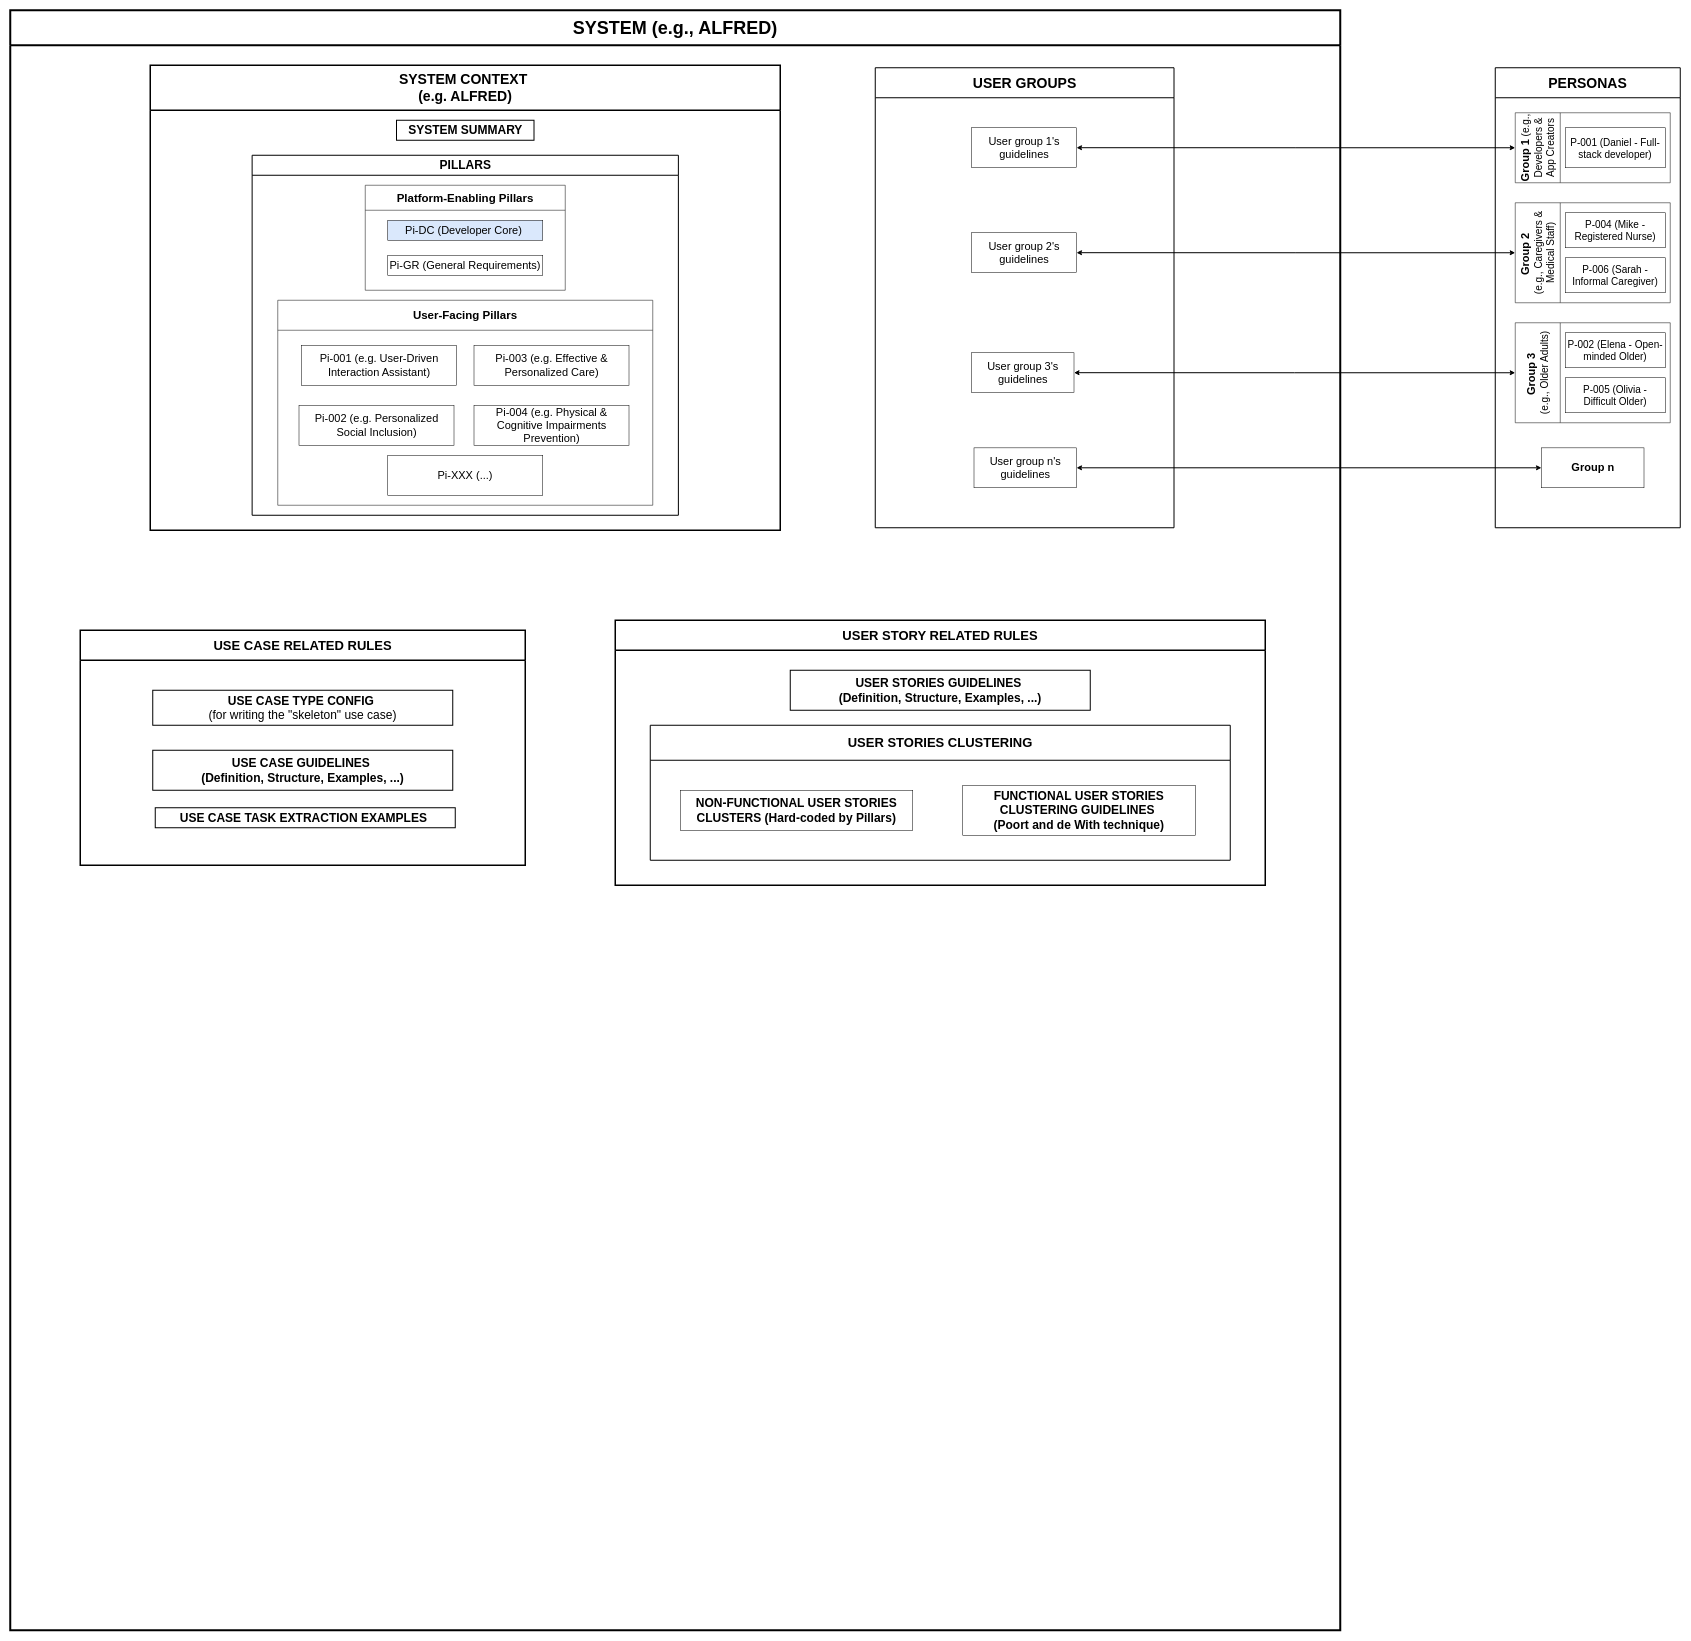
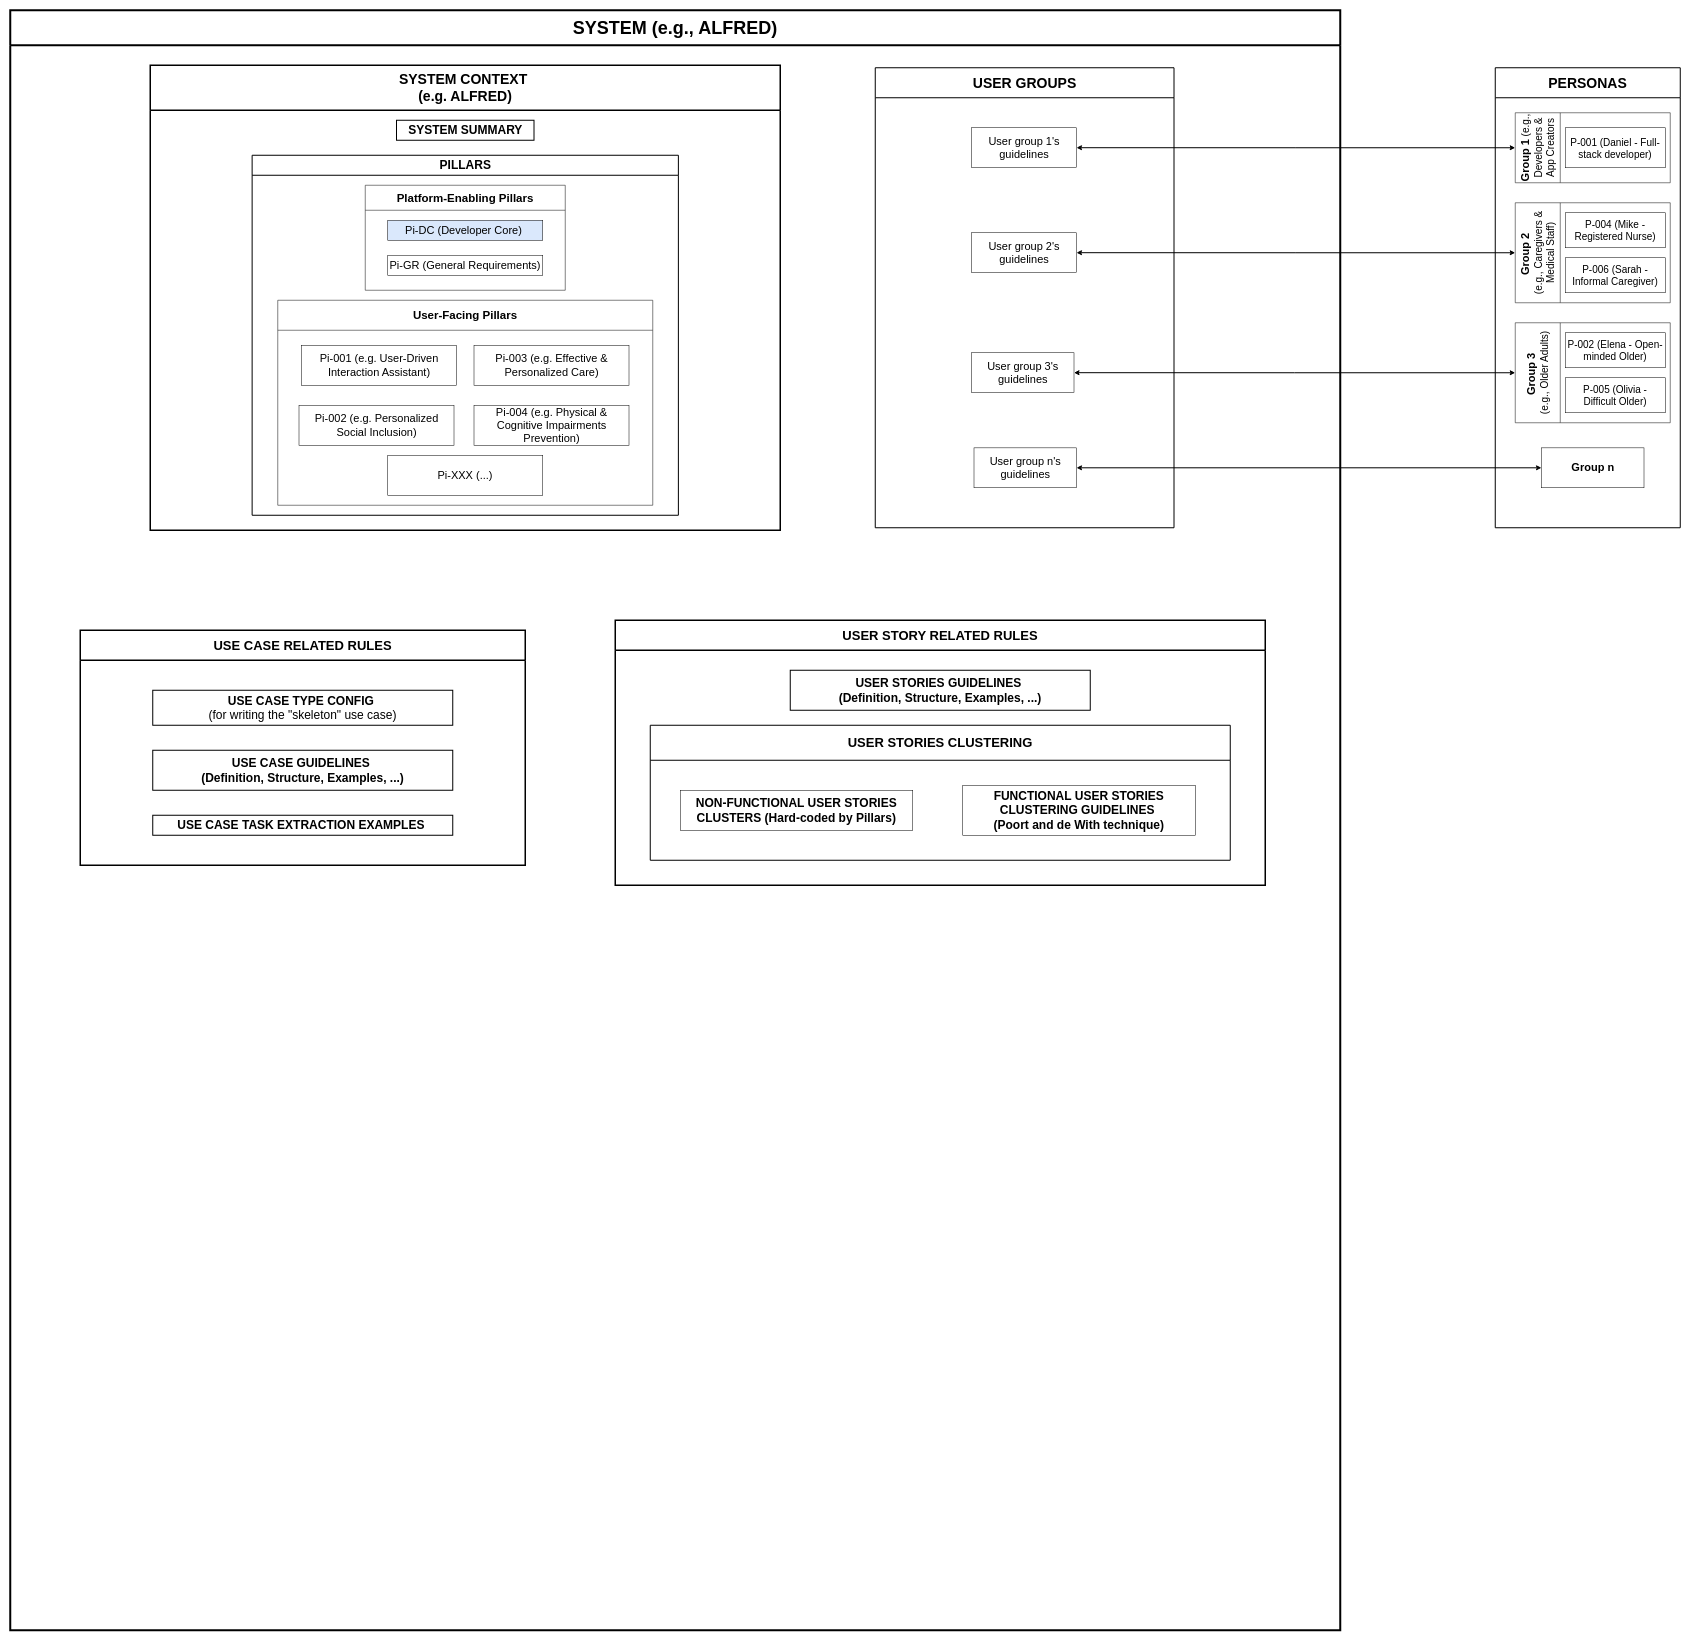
node "USE CASE TASK EXTRACTION EXAMPLES": moved (305, 818) -> (303, 825)
